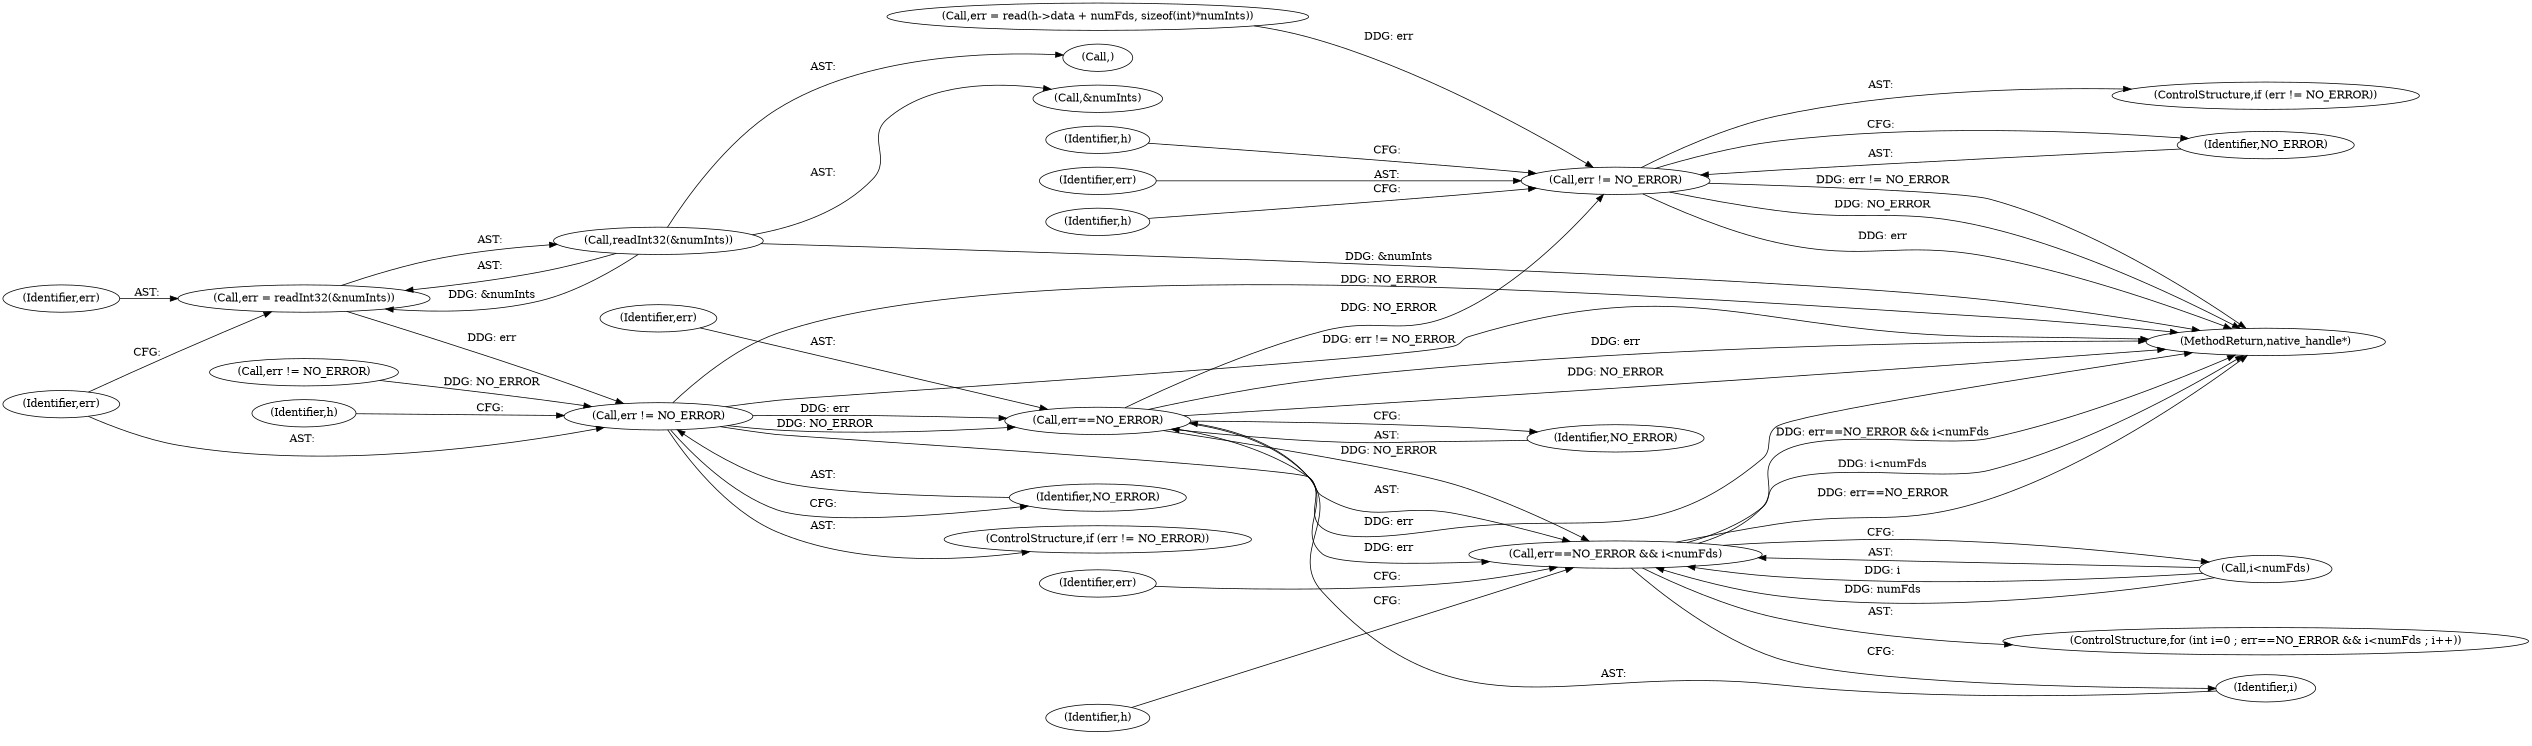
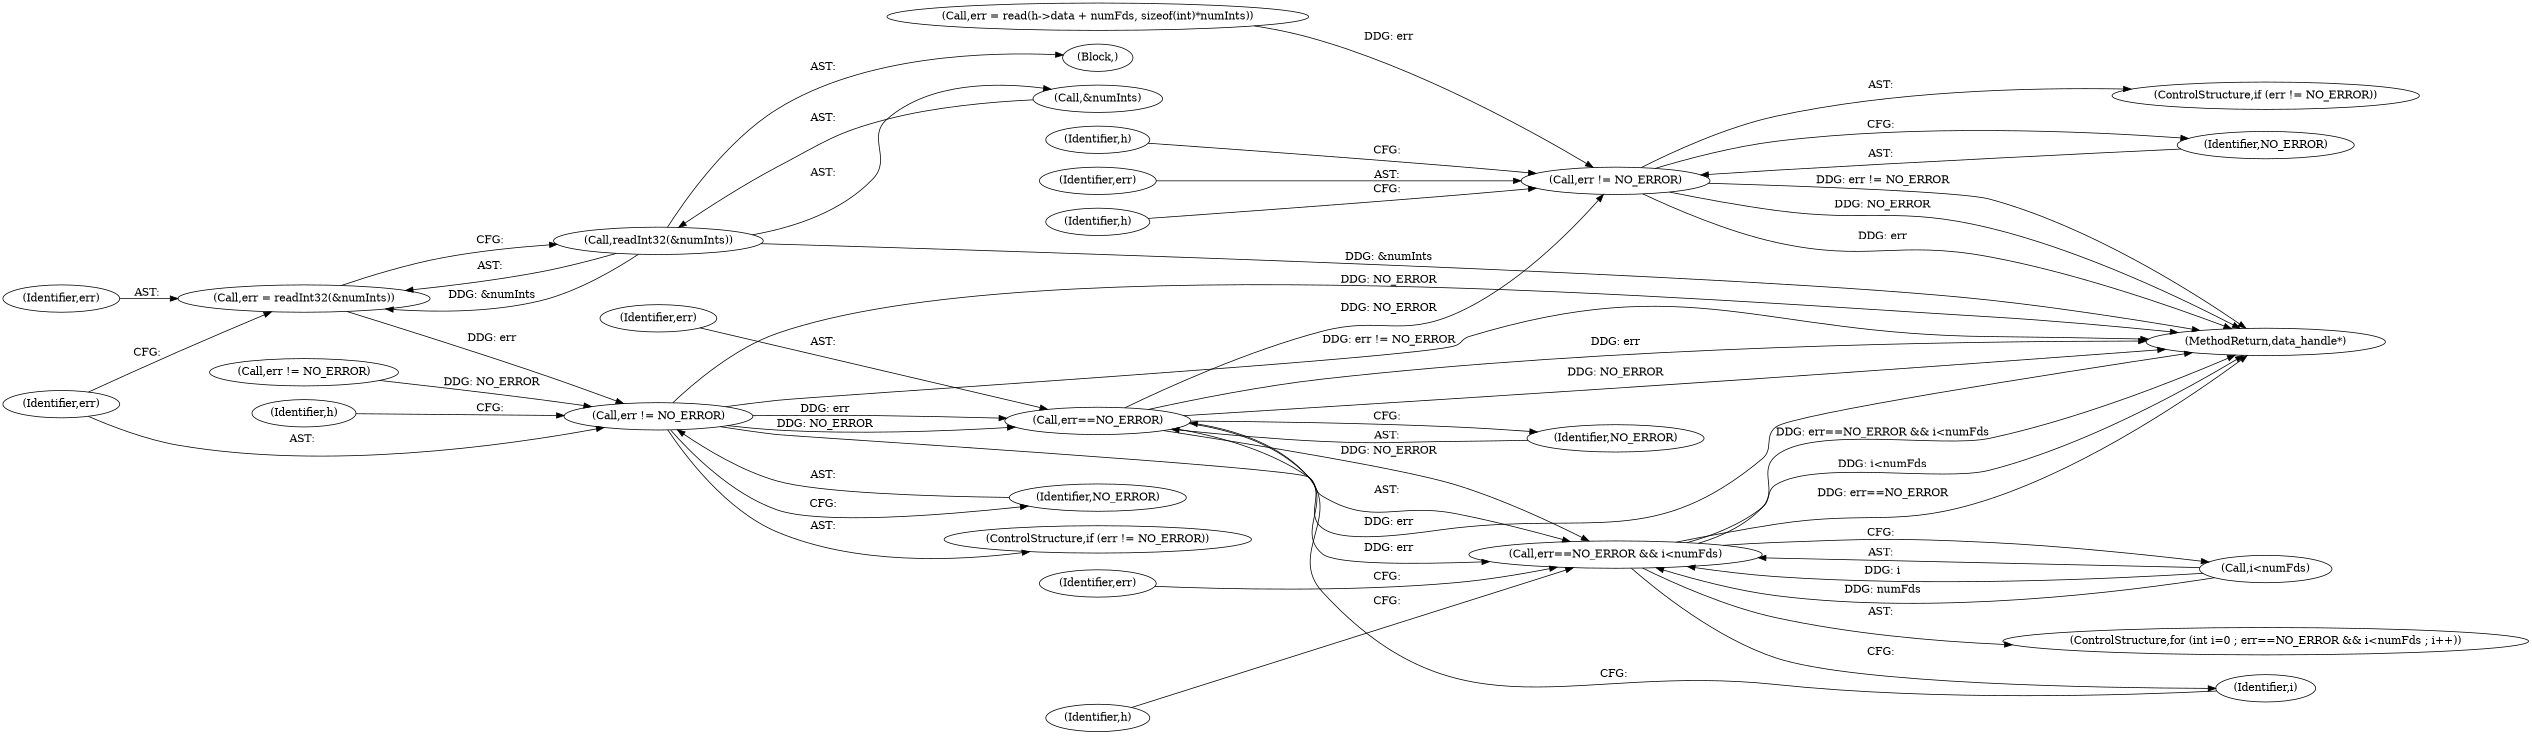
node "(Call,)": label "(Call,)" -> "(Block,)"
edge "(Call,&numInts)" -> "(Call,readInt32(&numInts))": added, label "AST:"
edge "(Call,err = readInt32(&numInts))" -> "(Call,readInt32(&numInts))": label "AST: " -> "CFG: "
node "(MethodReturn,native_handle*)": label "(MethodReturn,native_handle*)" -> "(MethodReturn,data_handle*)"
edge "(Identifier,i)" -> "(Call,err==NO_ERROR)": label "AST: " -> "CFG: "
